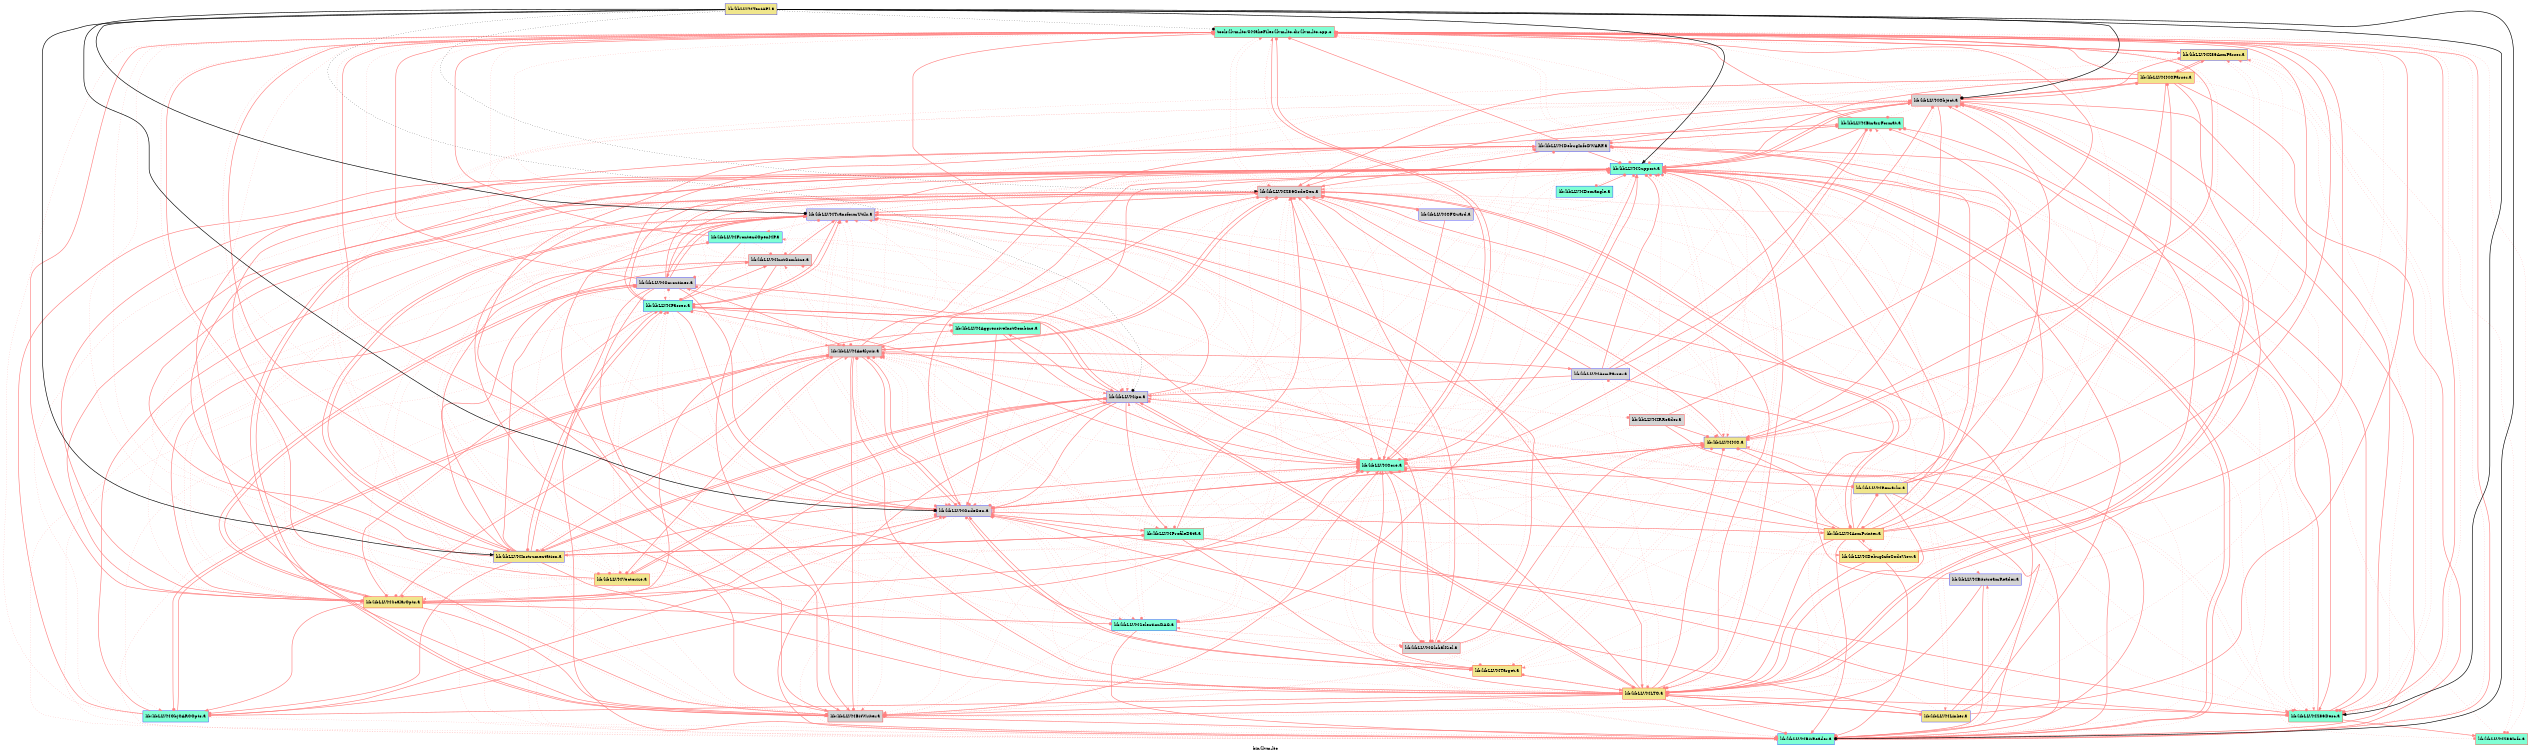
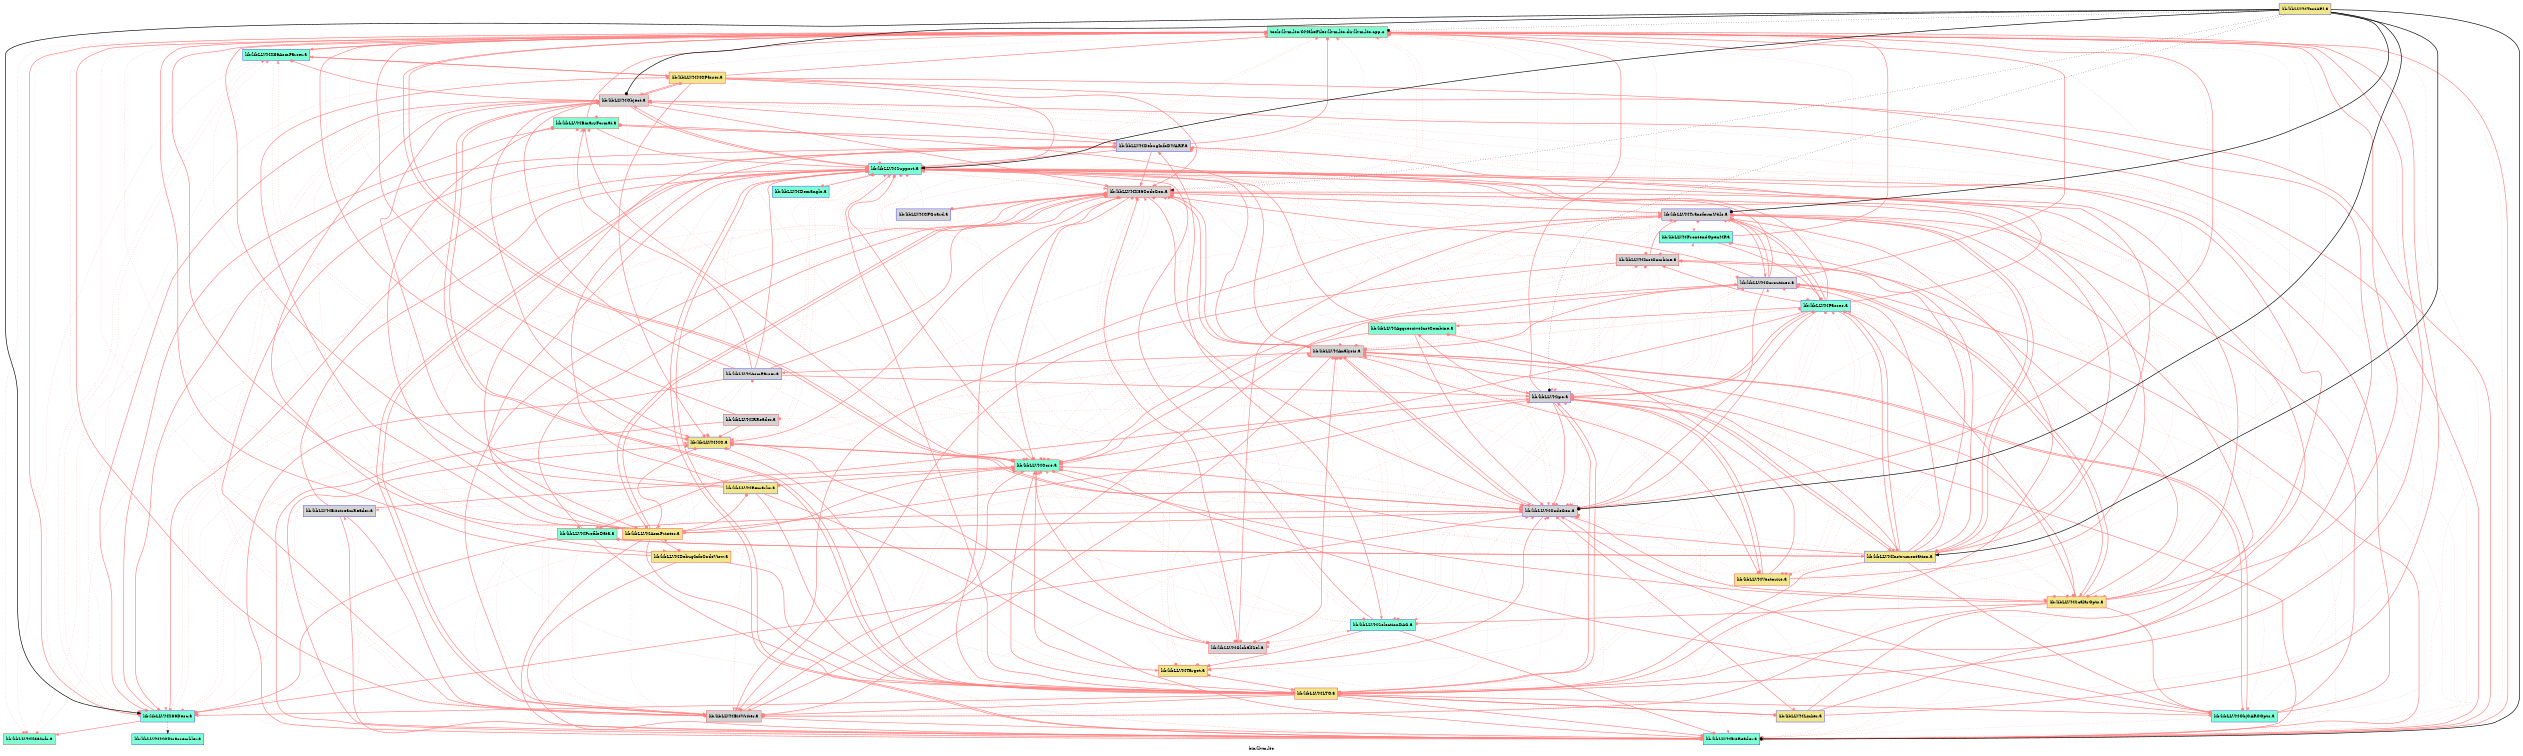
node "lib/libLLVMX86AsmParser.a": fillcolor khaki -> aquamarine
edge "lib/libLLVMCFGuard.a" -> "lib/libLLVMCore.a": now "lib/libLLVMBitstreamReader.a" -> "lib/libLLVMCore.a"
edge "lib/libLLVMScalarOpts.a" -> "lib/libLLVMAggressiveInstCombine.a": now "lib/libLLVMVectorize.a" -> "lib/libLLVMAggressiveInstCombine.a"
edge "lib/libLLVMScalarOpts.a" -> "lib/libLLVMipo.a": style bold -> dotted
edge "lib/libLLVMTarget.a" -> "lib/libLLVMCodeGen.a": style bold -> dotted
edge "lib/libLLVMAnalysis.a" -> "lib/libLLVMLTO.a": removed
node "lib/libLLVMX86Desc.a": color red -> blue
node "lib/libLLVMMCDisassembler.a": added
